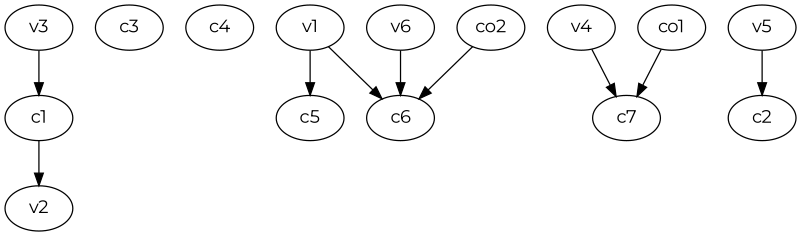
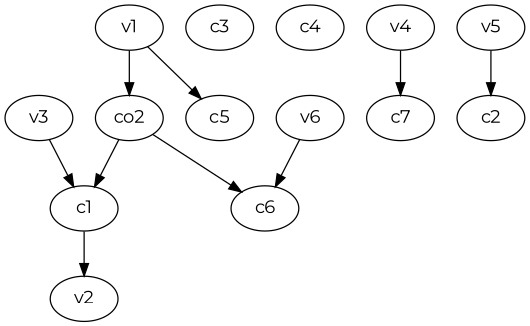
node "co1": removed
edge "v1" -> "c6": now "v1" -> "co2"
edge "co2" -> "c1": added
